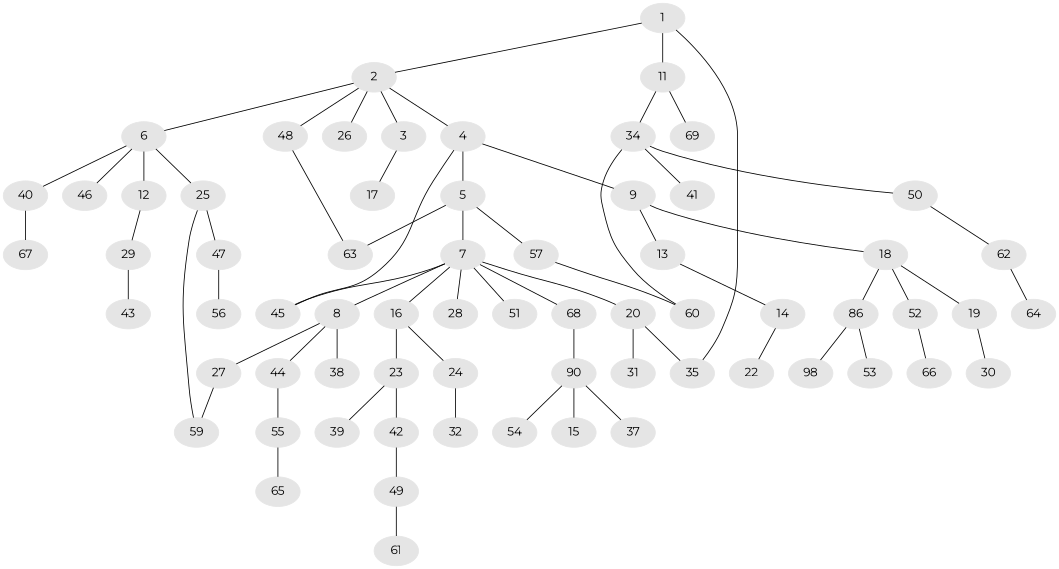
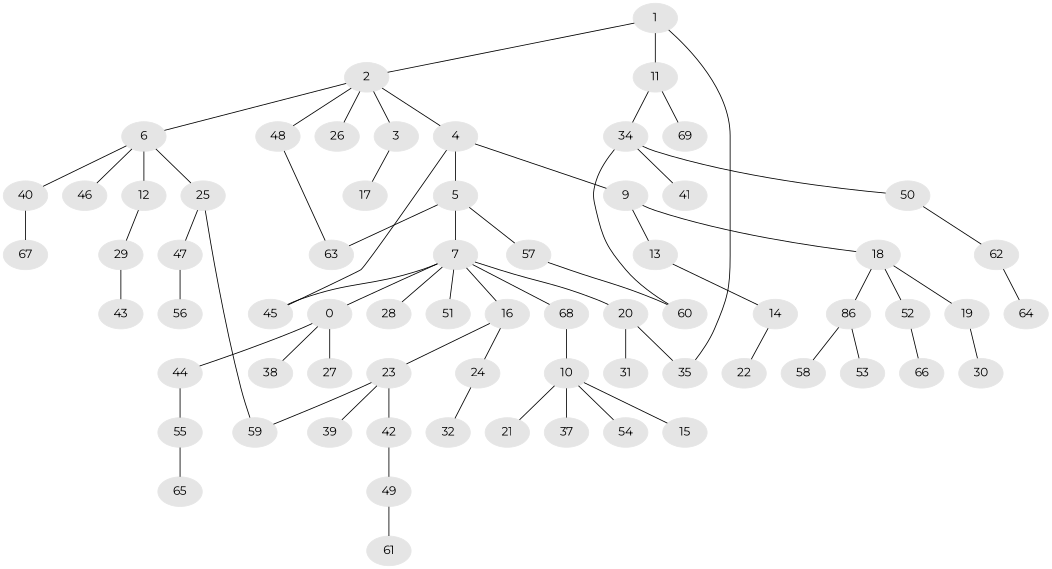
node "8": label "8" -> "0"
node "90": label "90" -> "10"
node "98": label "98" -> "58"
edge "27" -- "59": now "23" -- "59"
node "21": added
